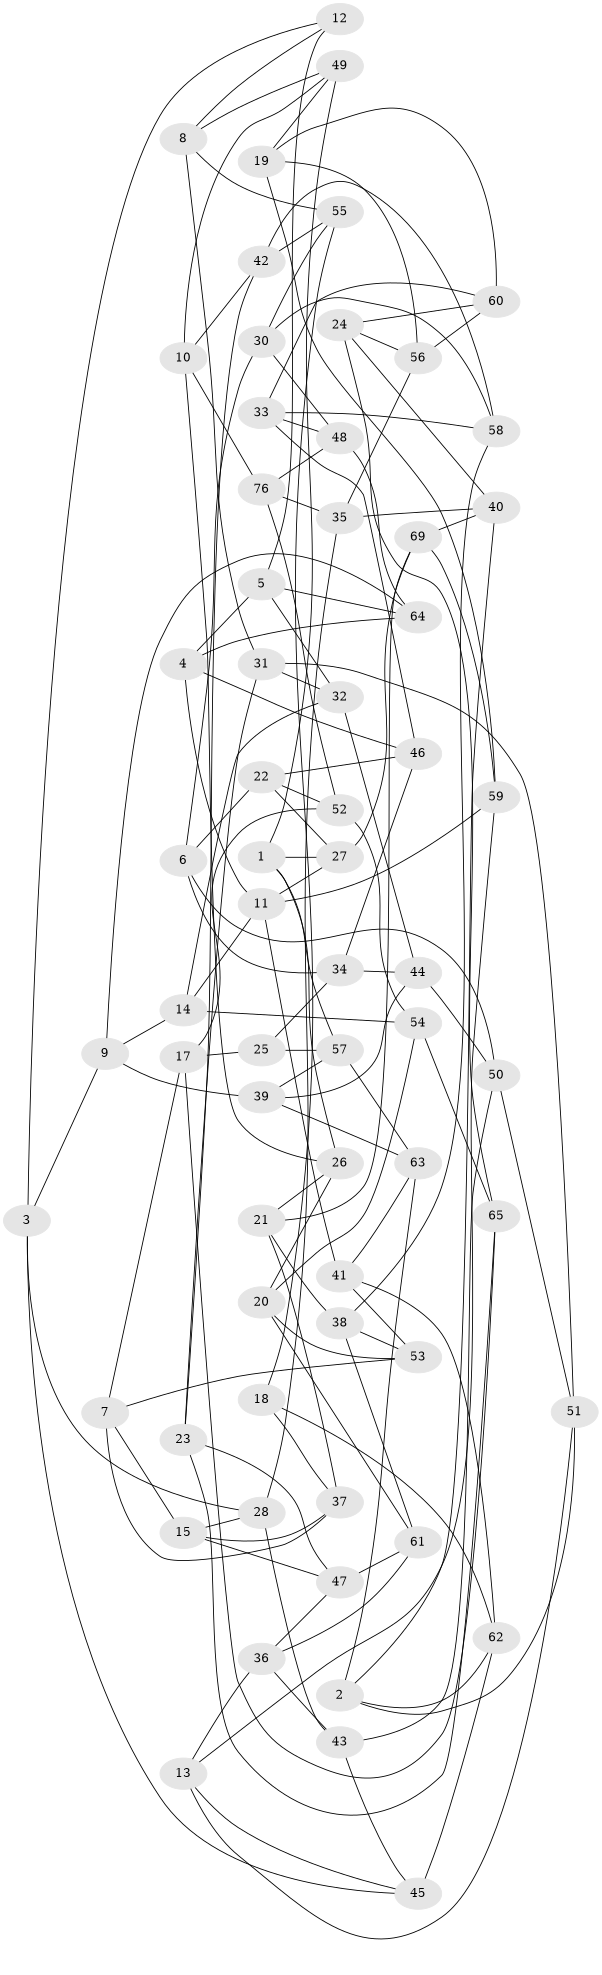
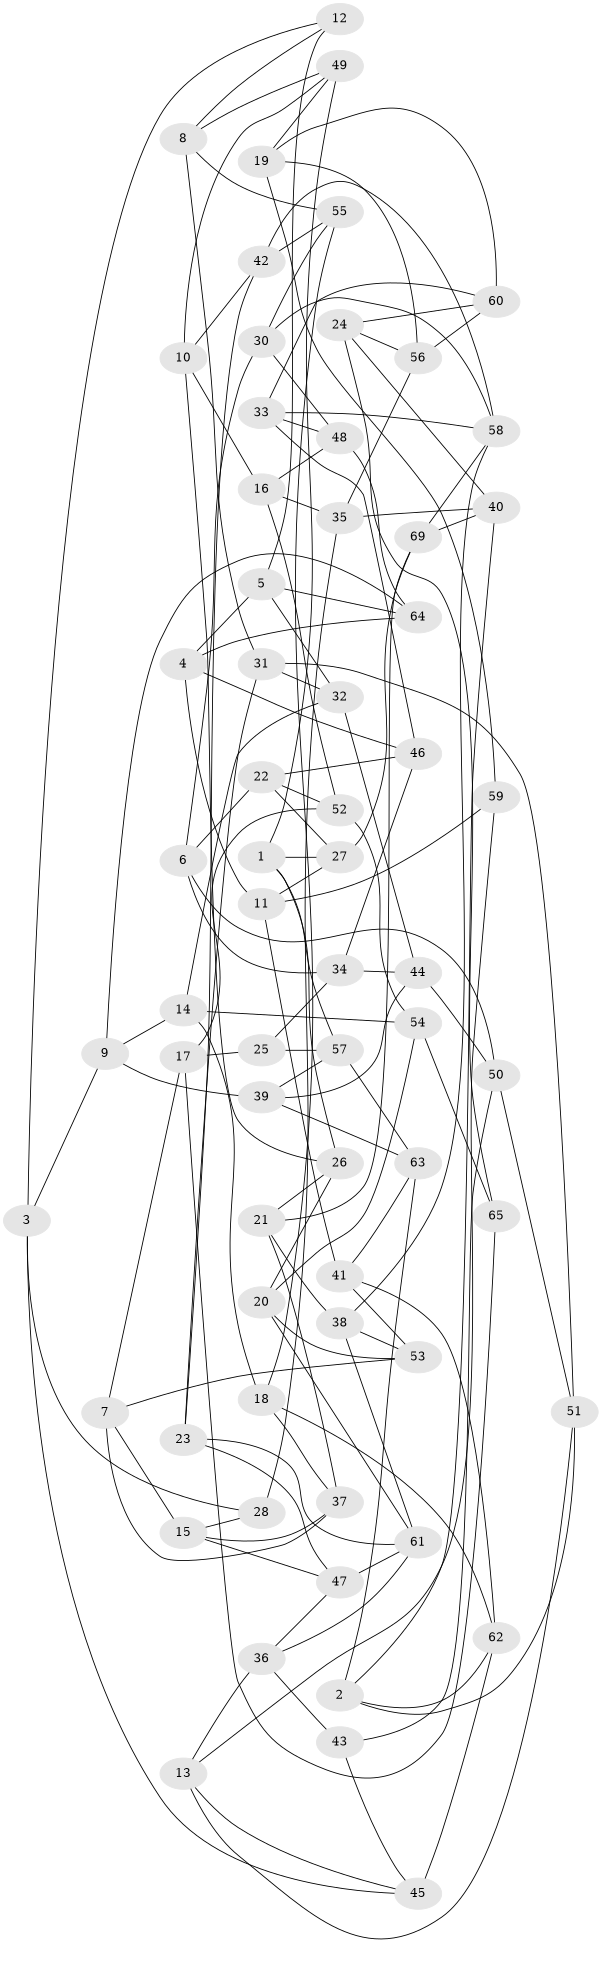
node "76": label "76" -> "16"
edge "69" -- "59": now "69" -- "58"
edge "11" -- "14": now "18" -- "14"
edge "28" -- "43": removed
edge "65" -- "23": now "61" -- "23"
